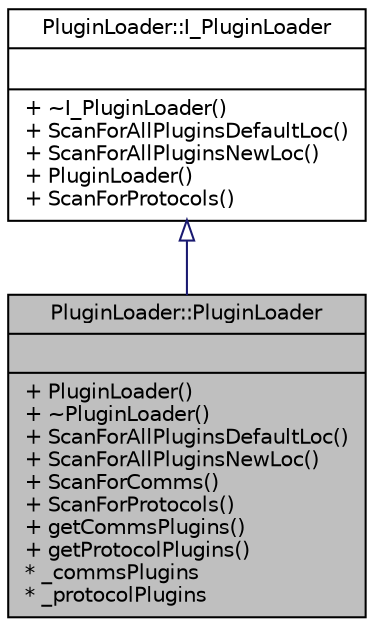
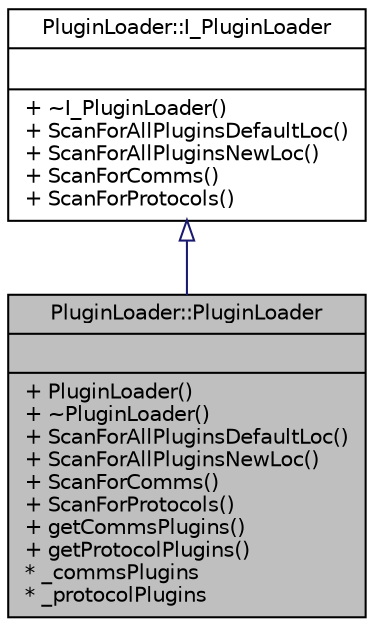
node "PluginLoader::I_PluginLoader": text "+ PluginLoader()" -> "+ ScanForComms()"
